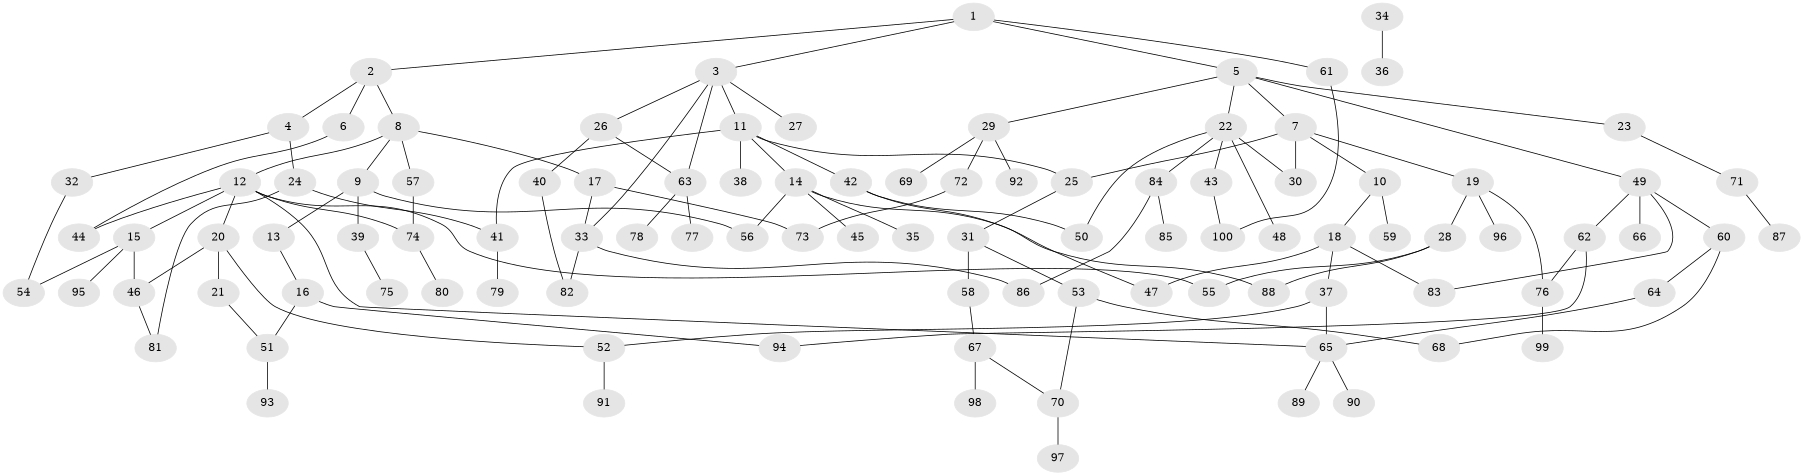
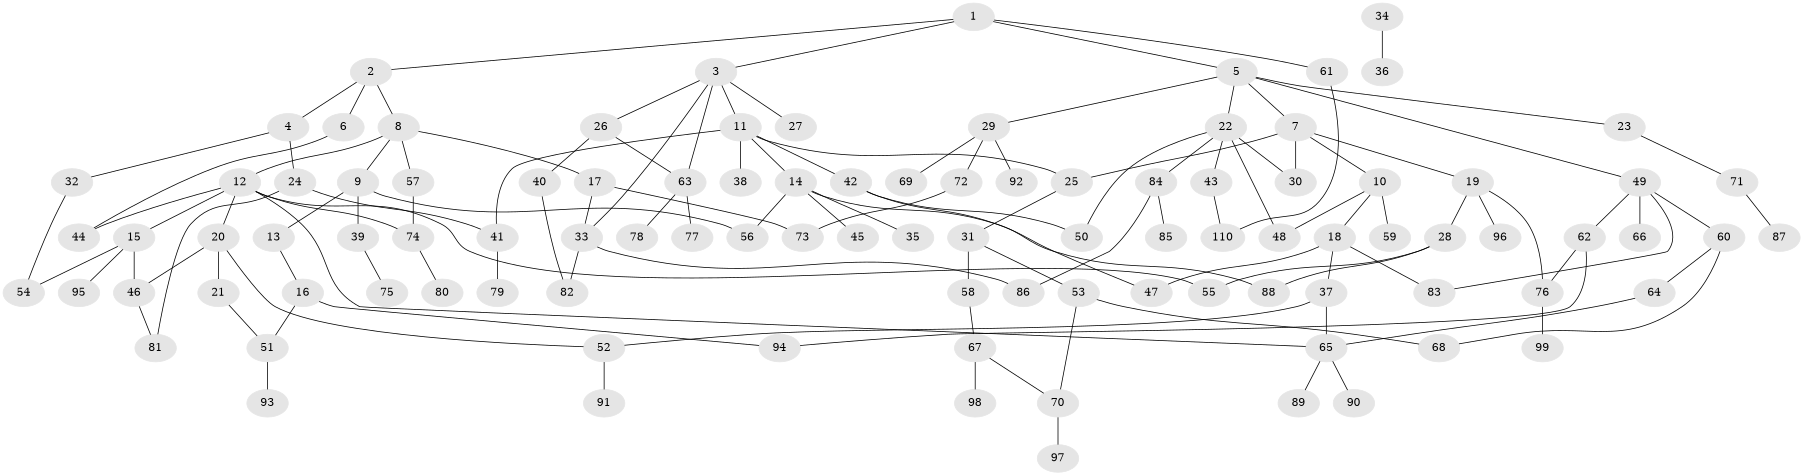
edge "10" -- "48": added
node "100": label "100" -> "110"
